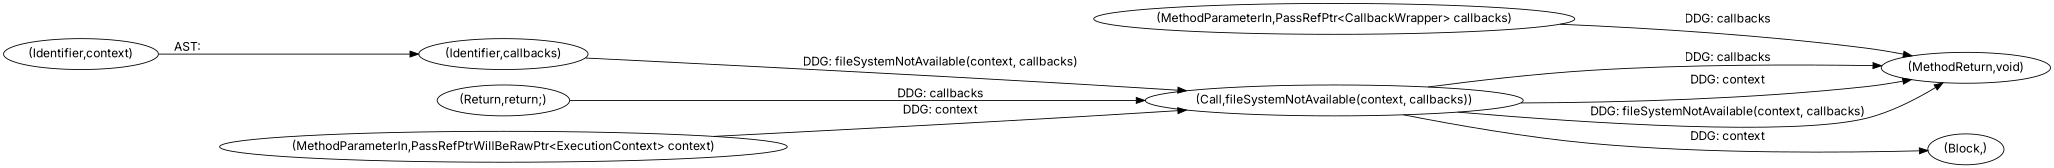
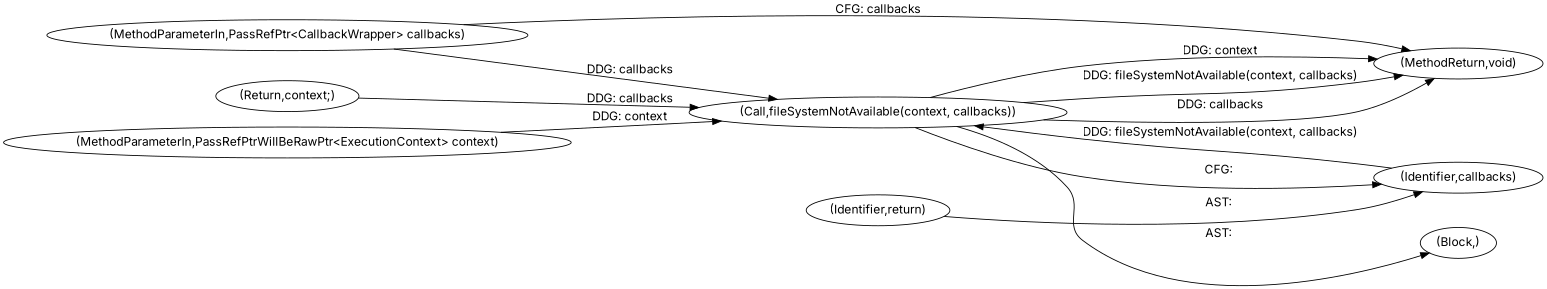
edge "(MethodParameterIn,PassRefPtr<CallbackWrapper> callbacks)" -> "(MethodReturn,void)": label "DDG: callbacks" -> "CFG: callbacks"
node "(Identifier,context)": label "(Identifier,context)" -> "(Identifier,return)"
edge "(MethodParameterIn,PassRefPtr<CallbackWrapper> callbacks)" -> "(Call,fileSystemNotAvailable(context, callbacks))": added, label "DDG: callbacks"
node "(Return,return;)": label "(Return,return;)" -> "(Return,context;)"
edge "(Call,fileSystemNotAvailable(context, callbacks))" -> "(Block,)": label "DDG: context" -> "AST: "
edge "(Call,fileSystemNotAvailable(context, callbacks))" -> "(Identifier,callbacks)": added, label "CFG:"
